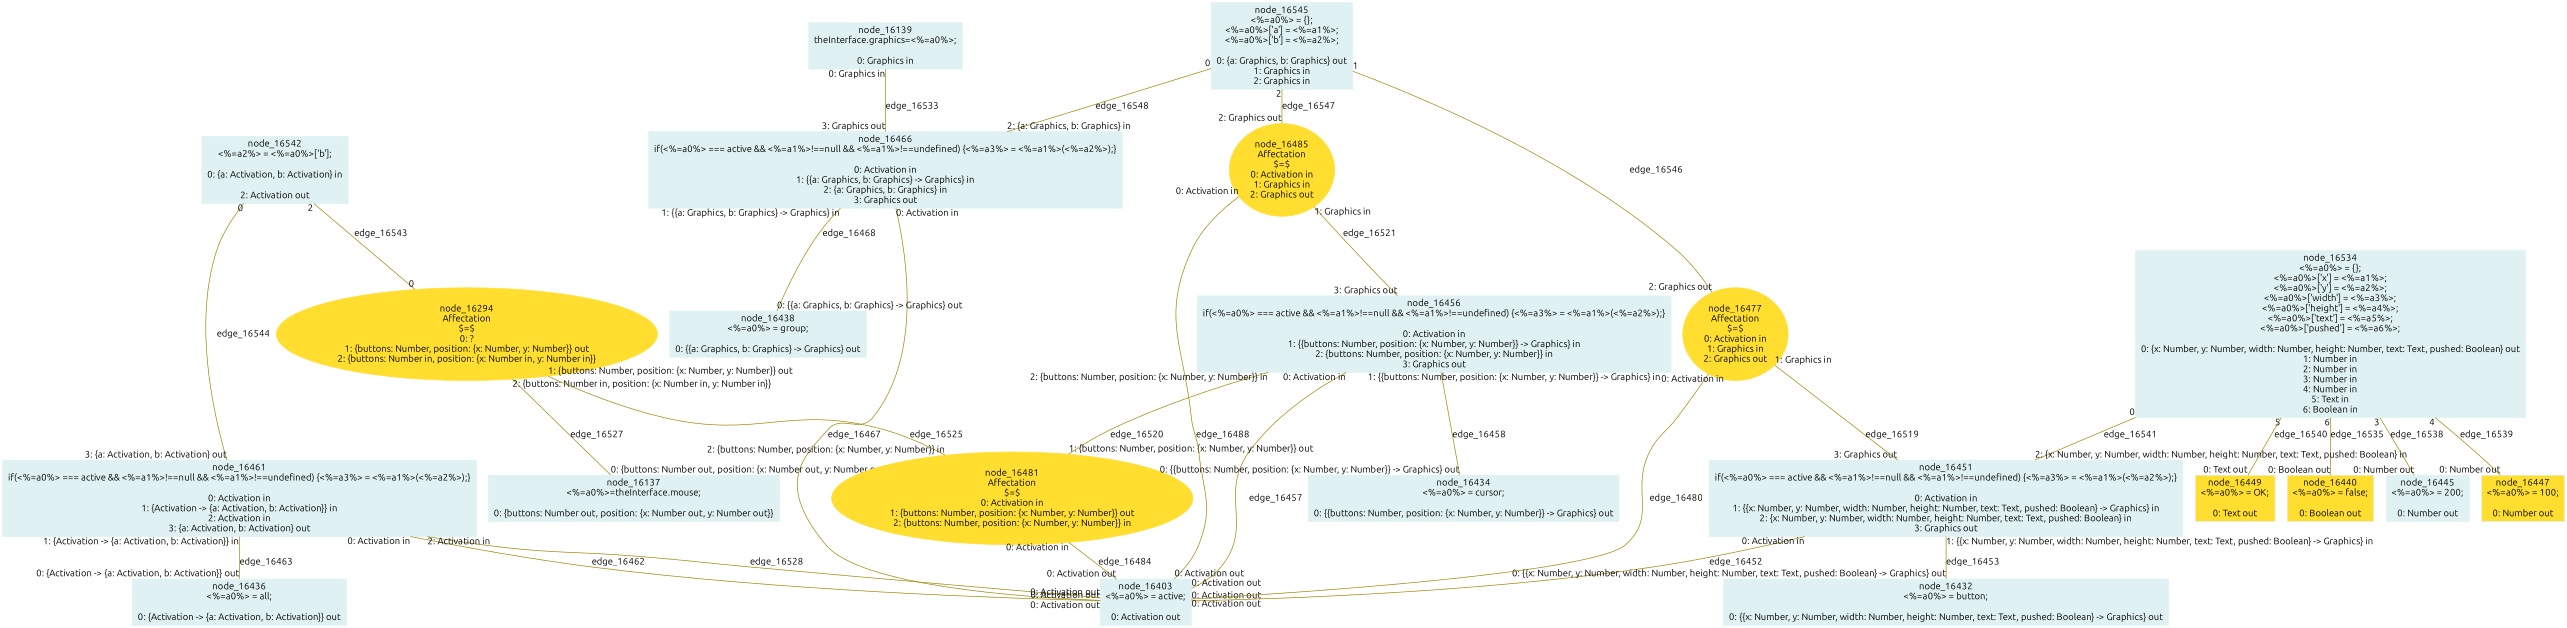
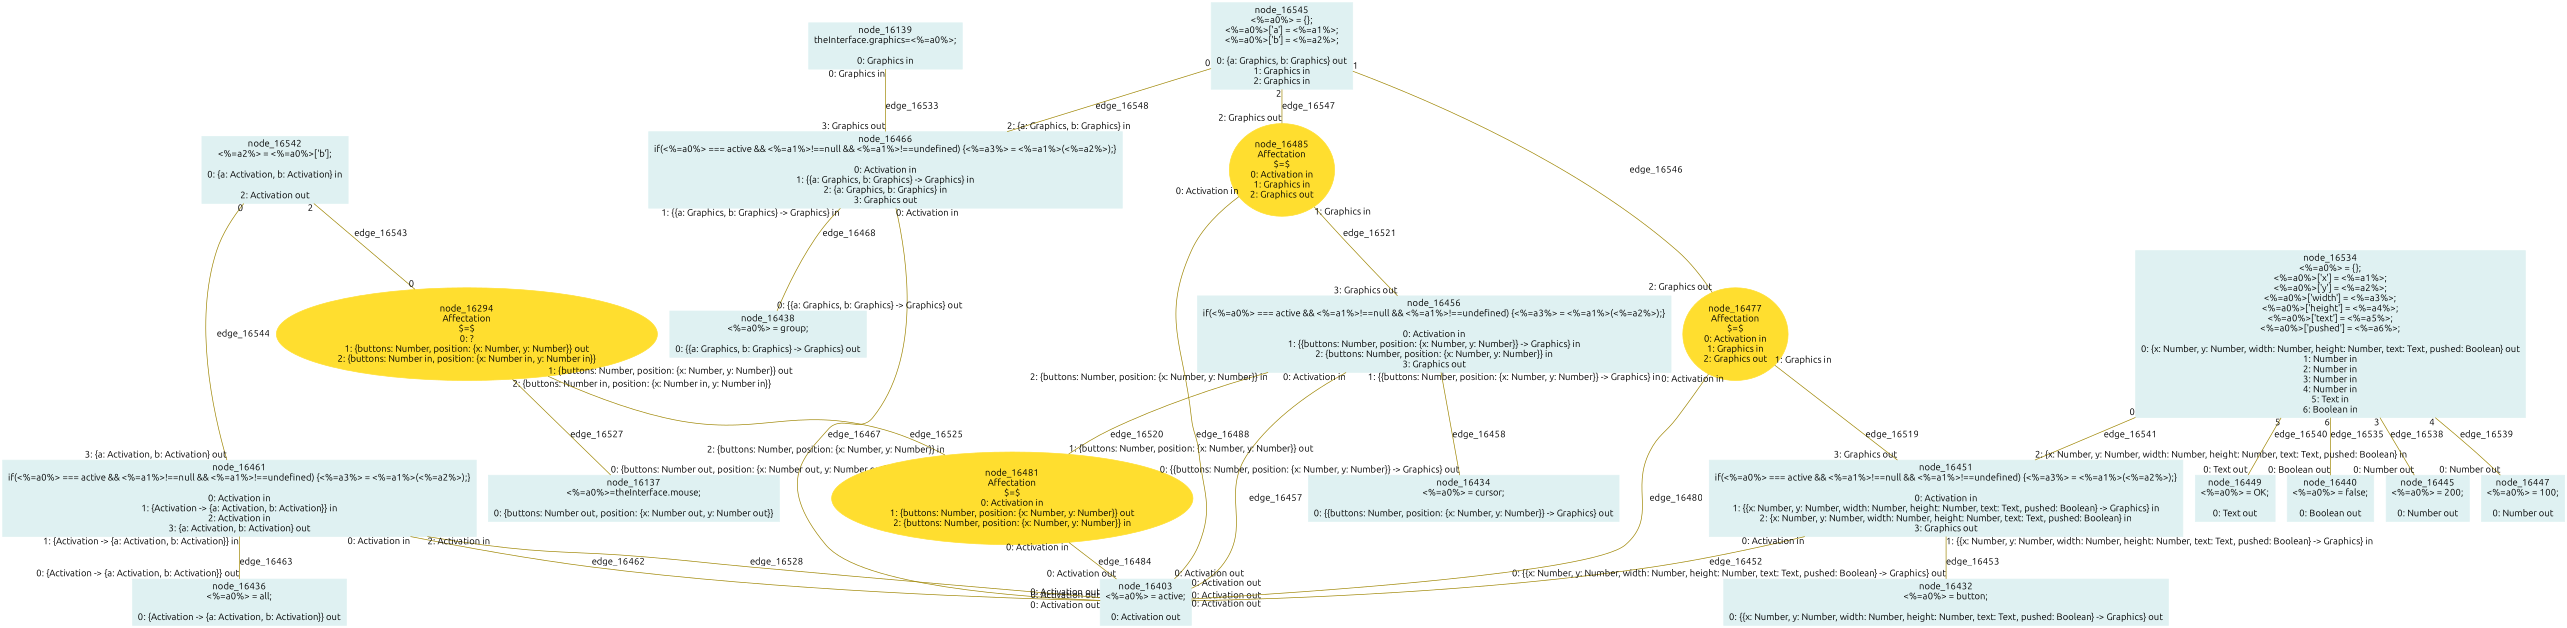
node "node_16449 <%=a0%> = OK; 0: Text out": fillcolor #ffde2f -> #dff1f2
node "node_16440 <%=a0%> = false; 0: Boolean out": fillcolor #ffde2f -> #dff1f2
node "node_16447 <%=a0%> = 100; 0: Number out": fillcolor #ffde2f -> #dff1f2
